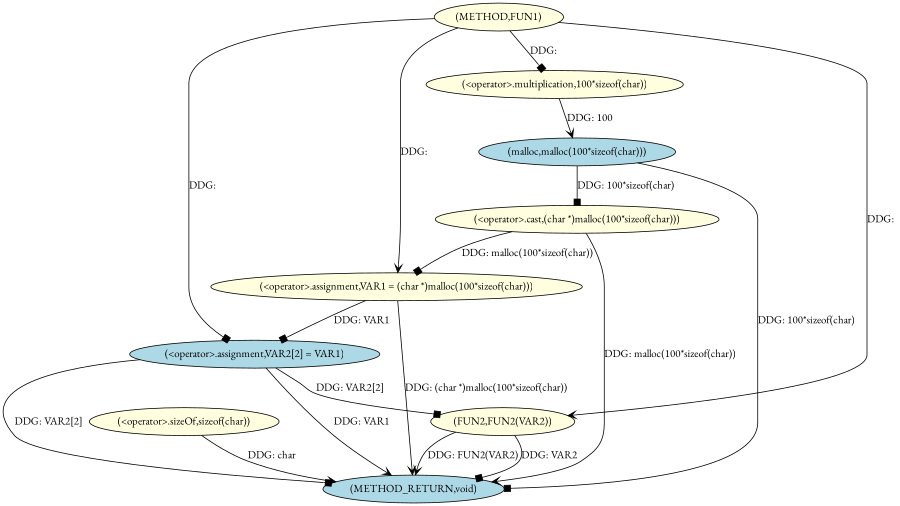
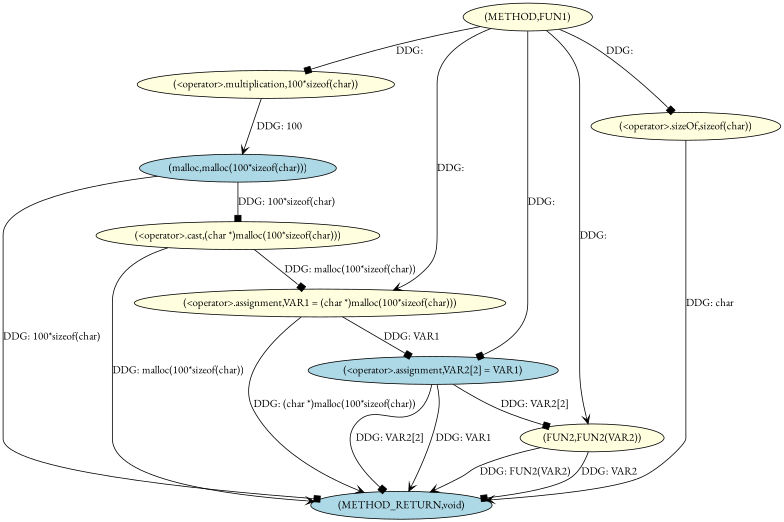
edge "(METHOD,FUN1)" -> "(<operator>.sizeOf,sizeof(char))": added, label "DDG:"
